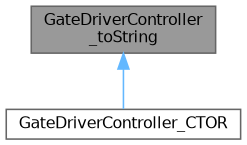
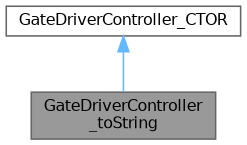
edge "GateDriverController_CTOR" -> "GateDriverController _toString": reversed
